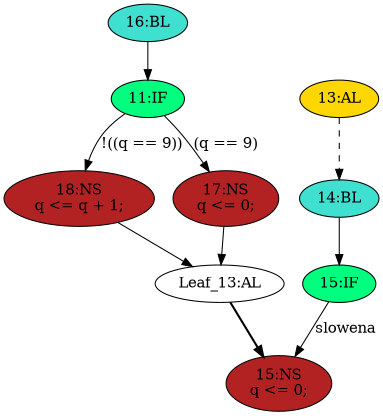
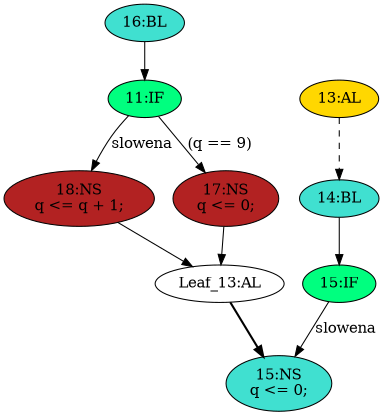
edge "11:IF" -> "18:NS q <= q + 1;": label "!((q == 9))" -> "slowena"
node "15:NS q <= 0;": fillcolor firebrick -> turquoise
